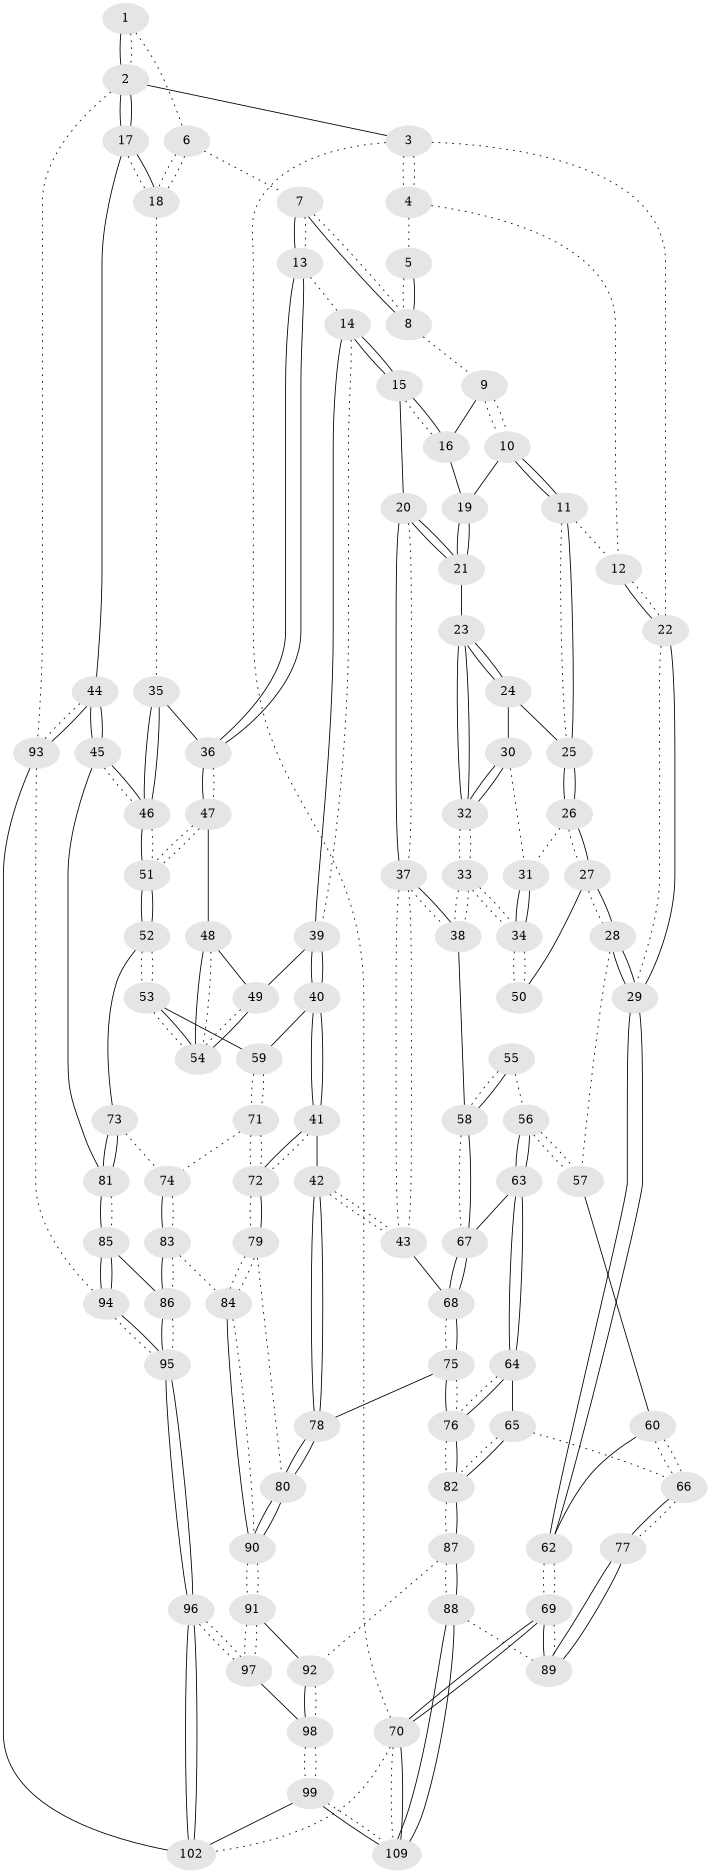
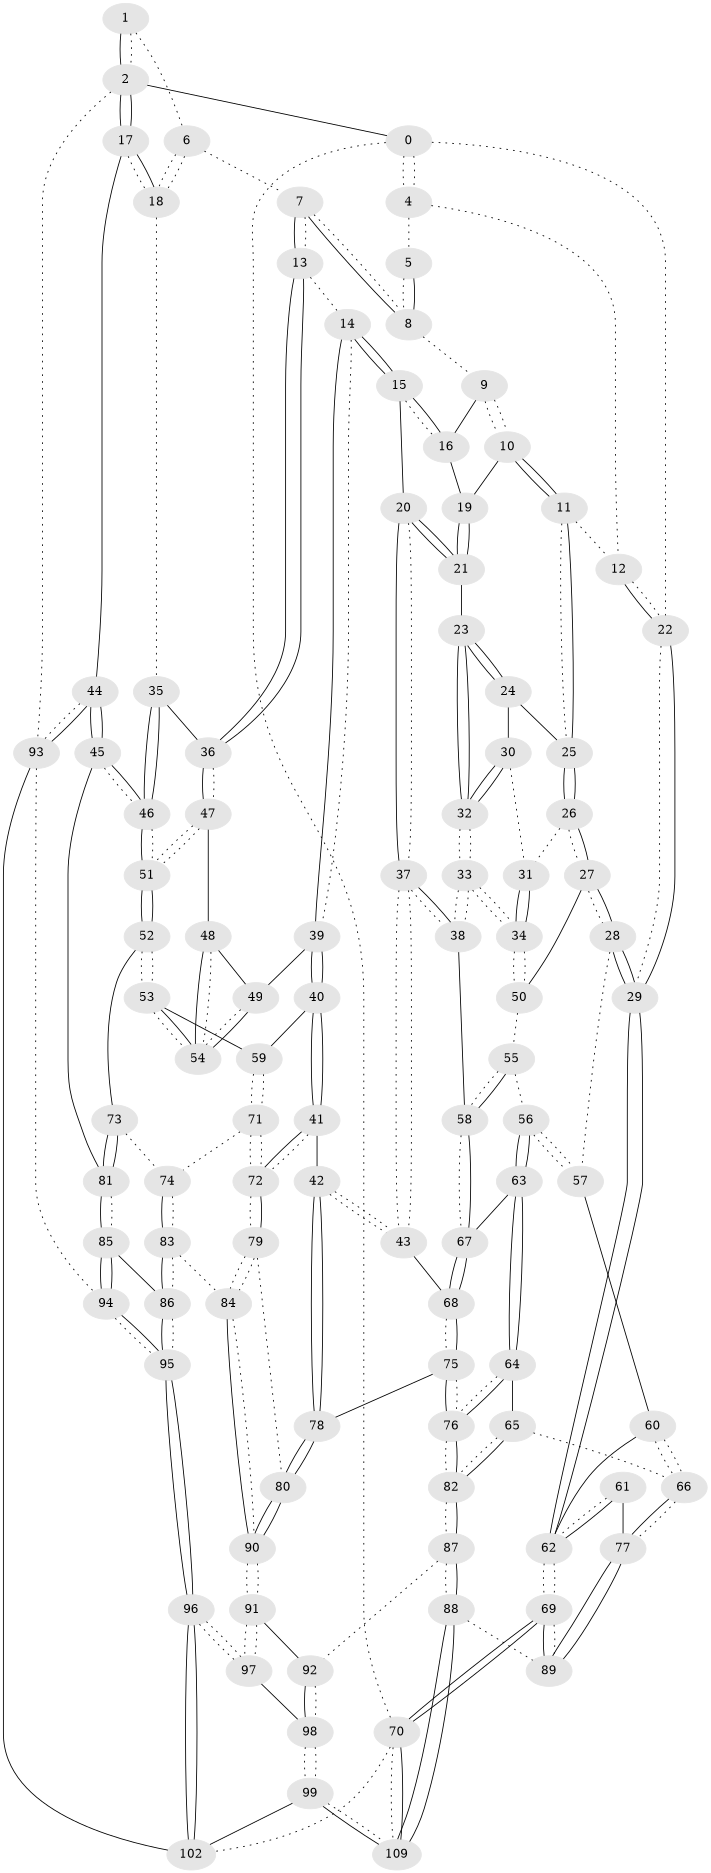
node "3": label "3" -> "0"
edge "50" -- "55": added
node "61": added
